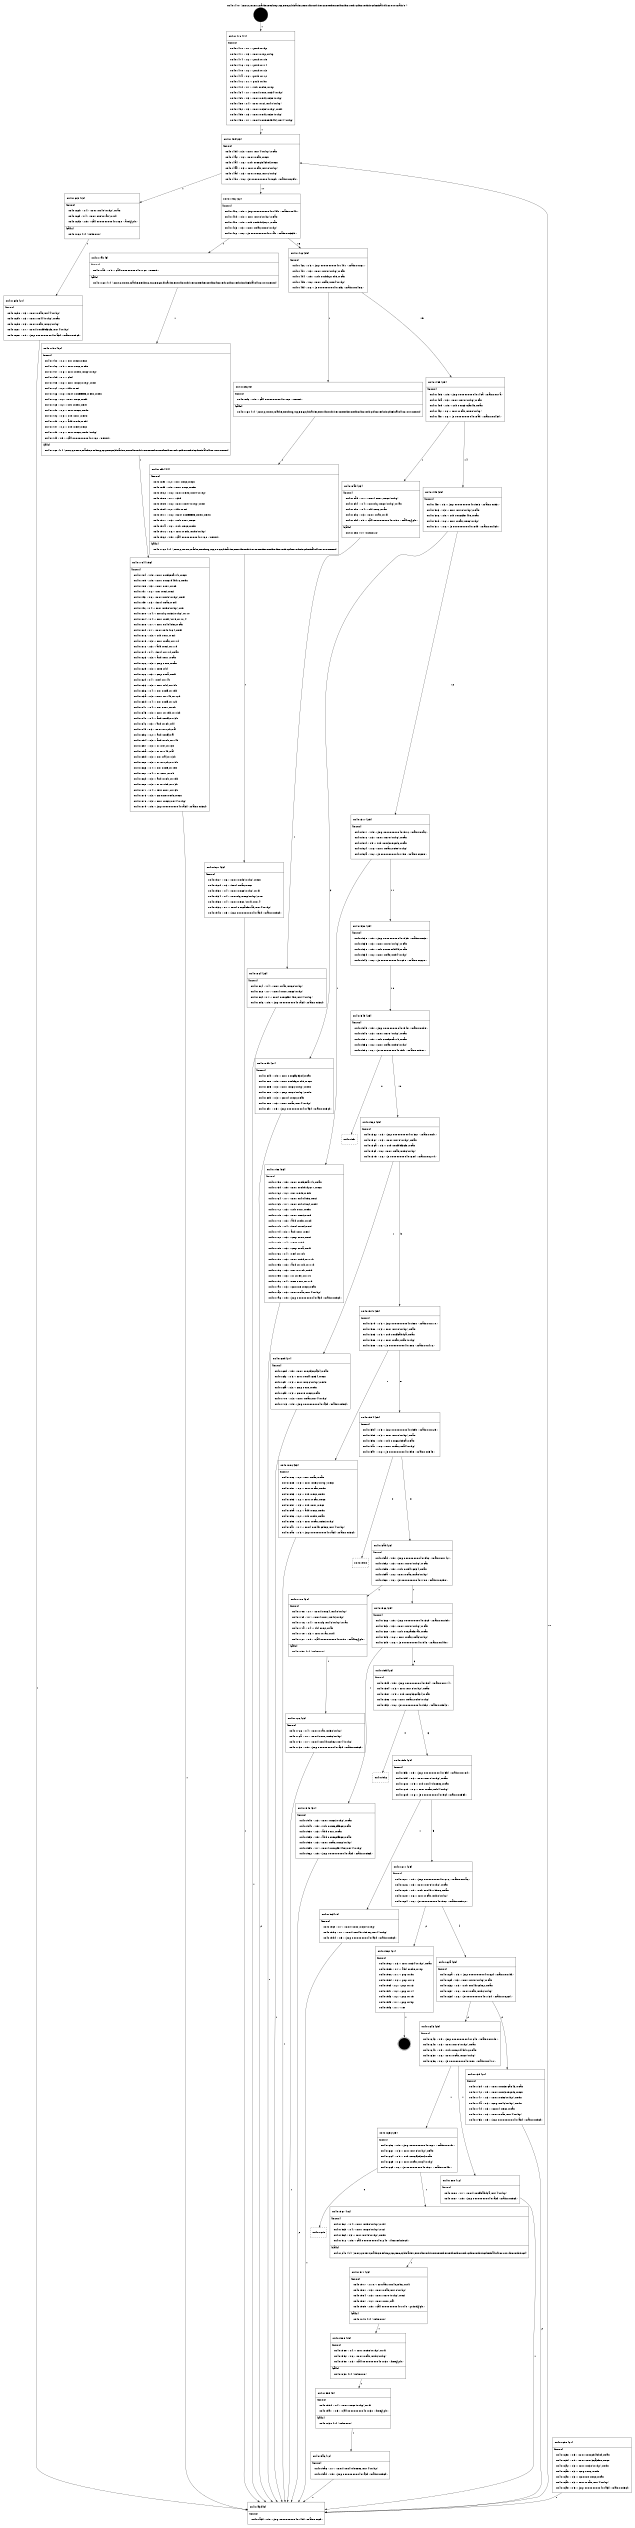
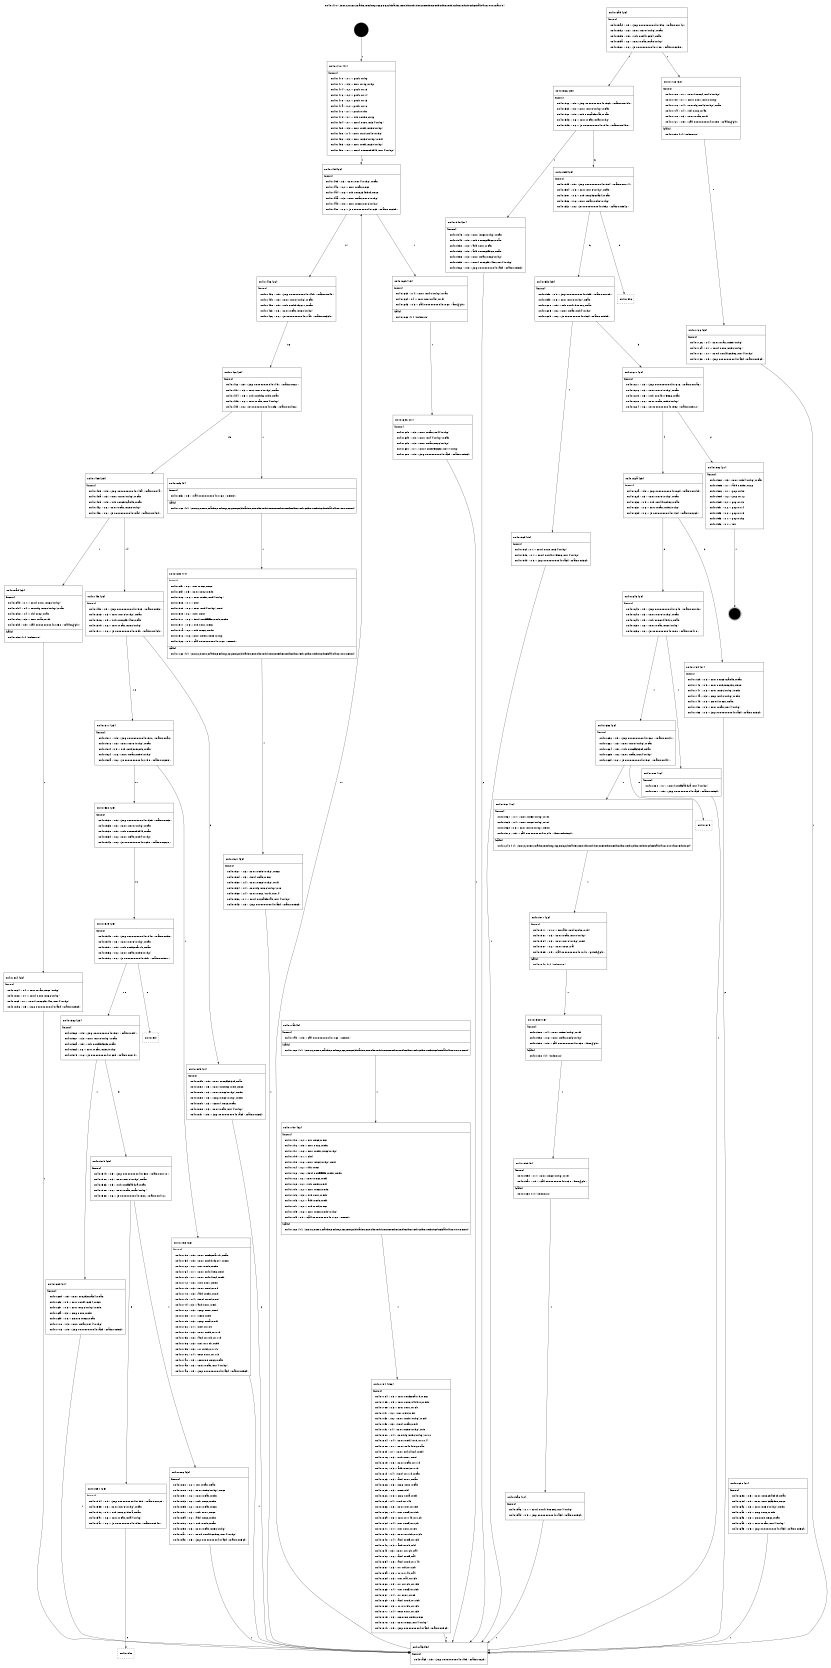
edge "0x4014b6 [22]" -> "0x4017ab [5]": removed, label "1"
edge "0x401594 [25]" -> "0x4015ad [25]": removed, label "8"
